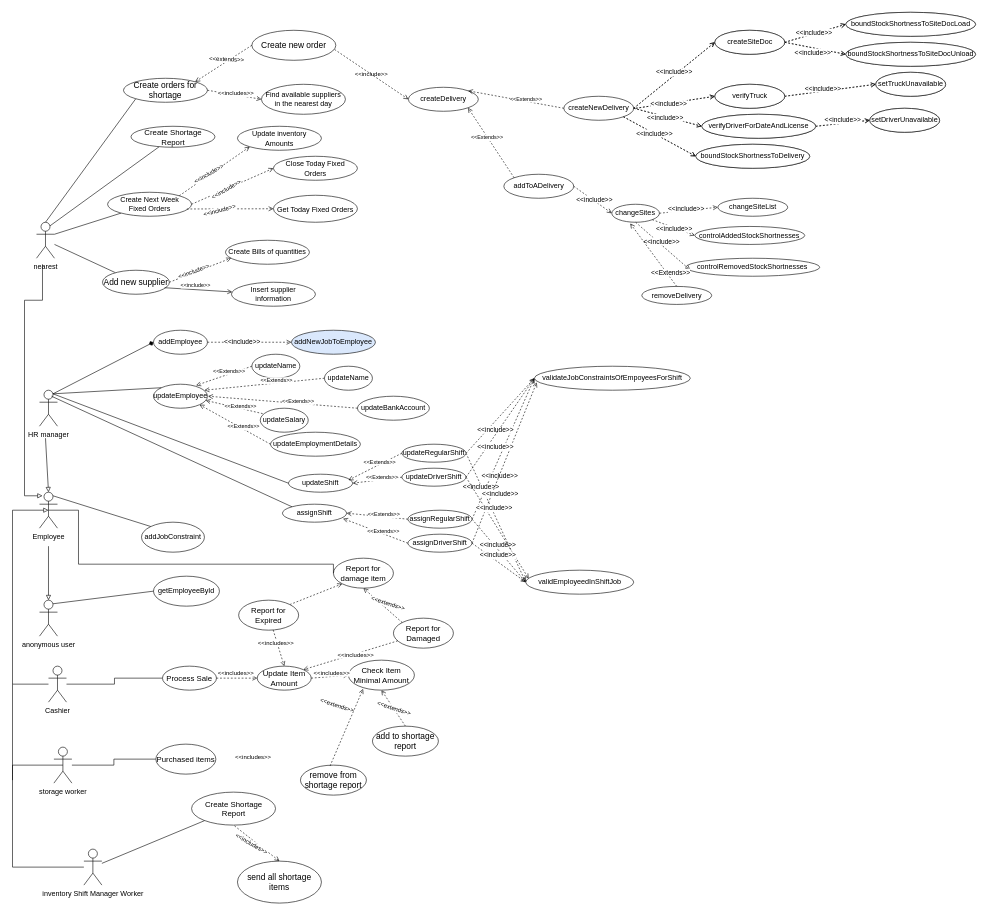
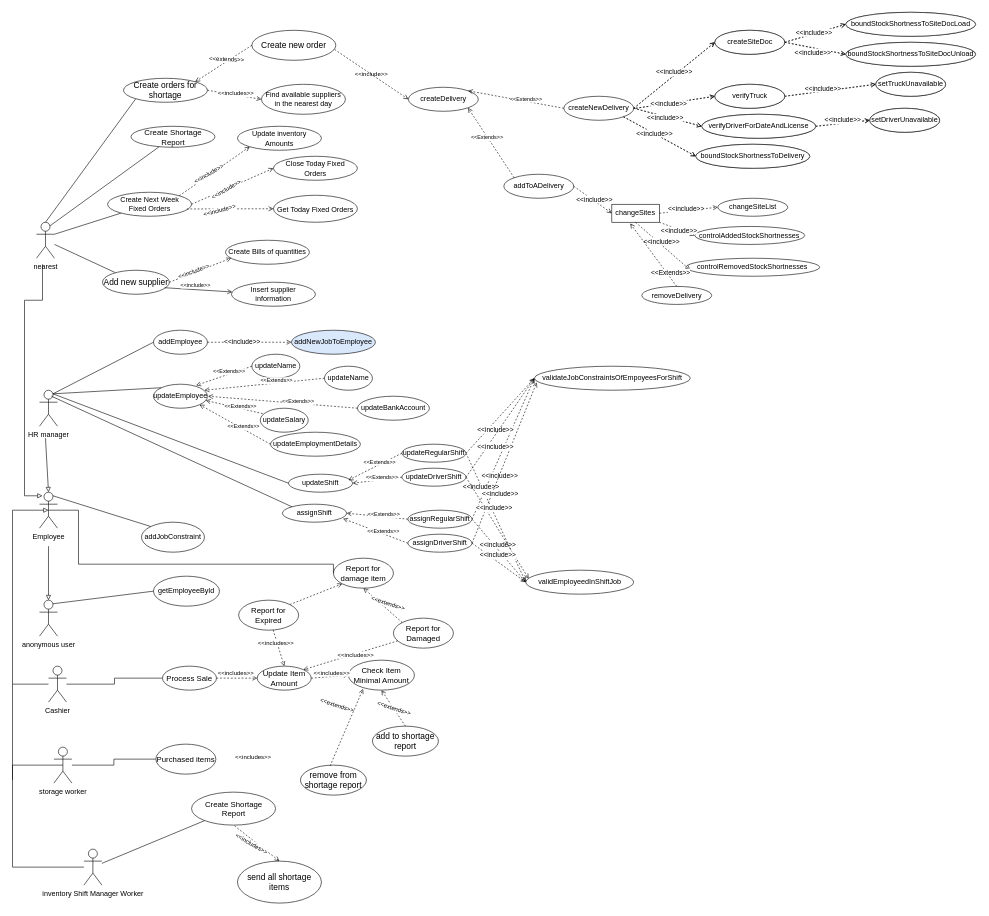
node "changeSites": shape ellipse -> rectangle
edge "HR manager" -> "addEmployee": arrowhead diamond -> none
